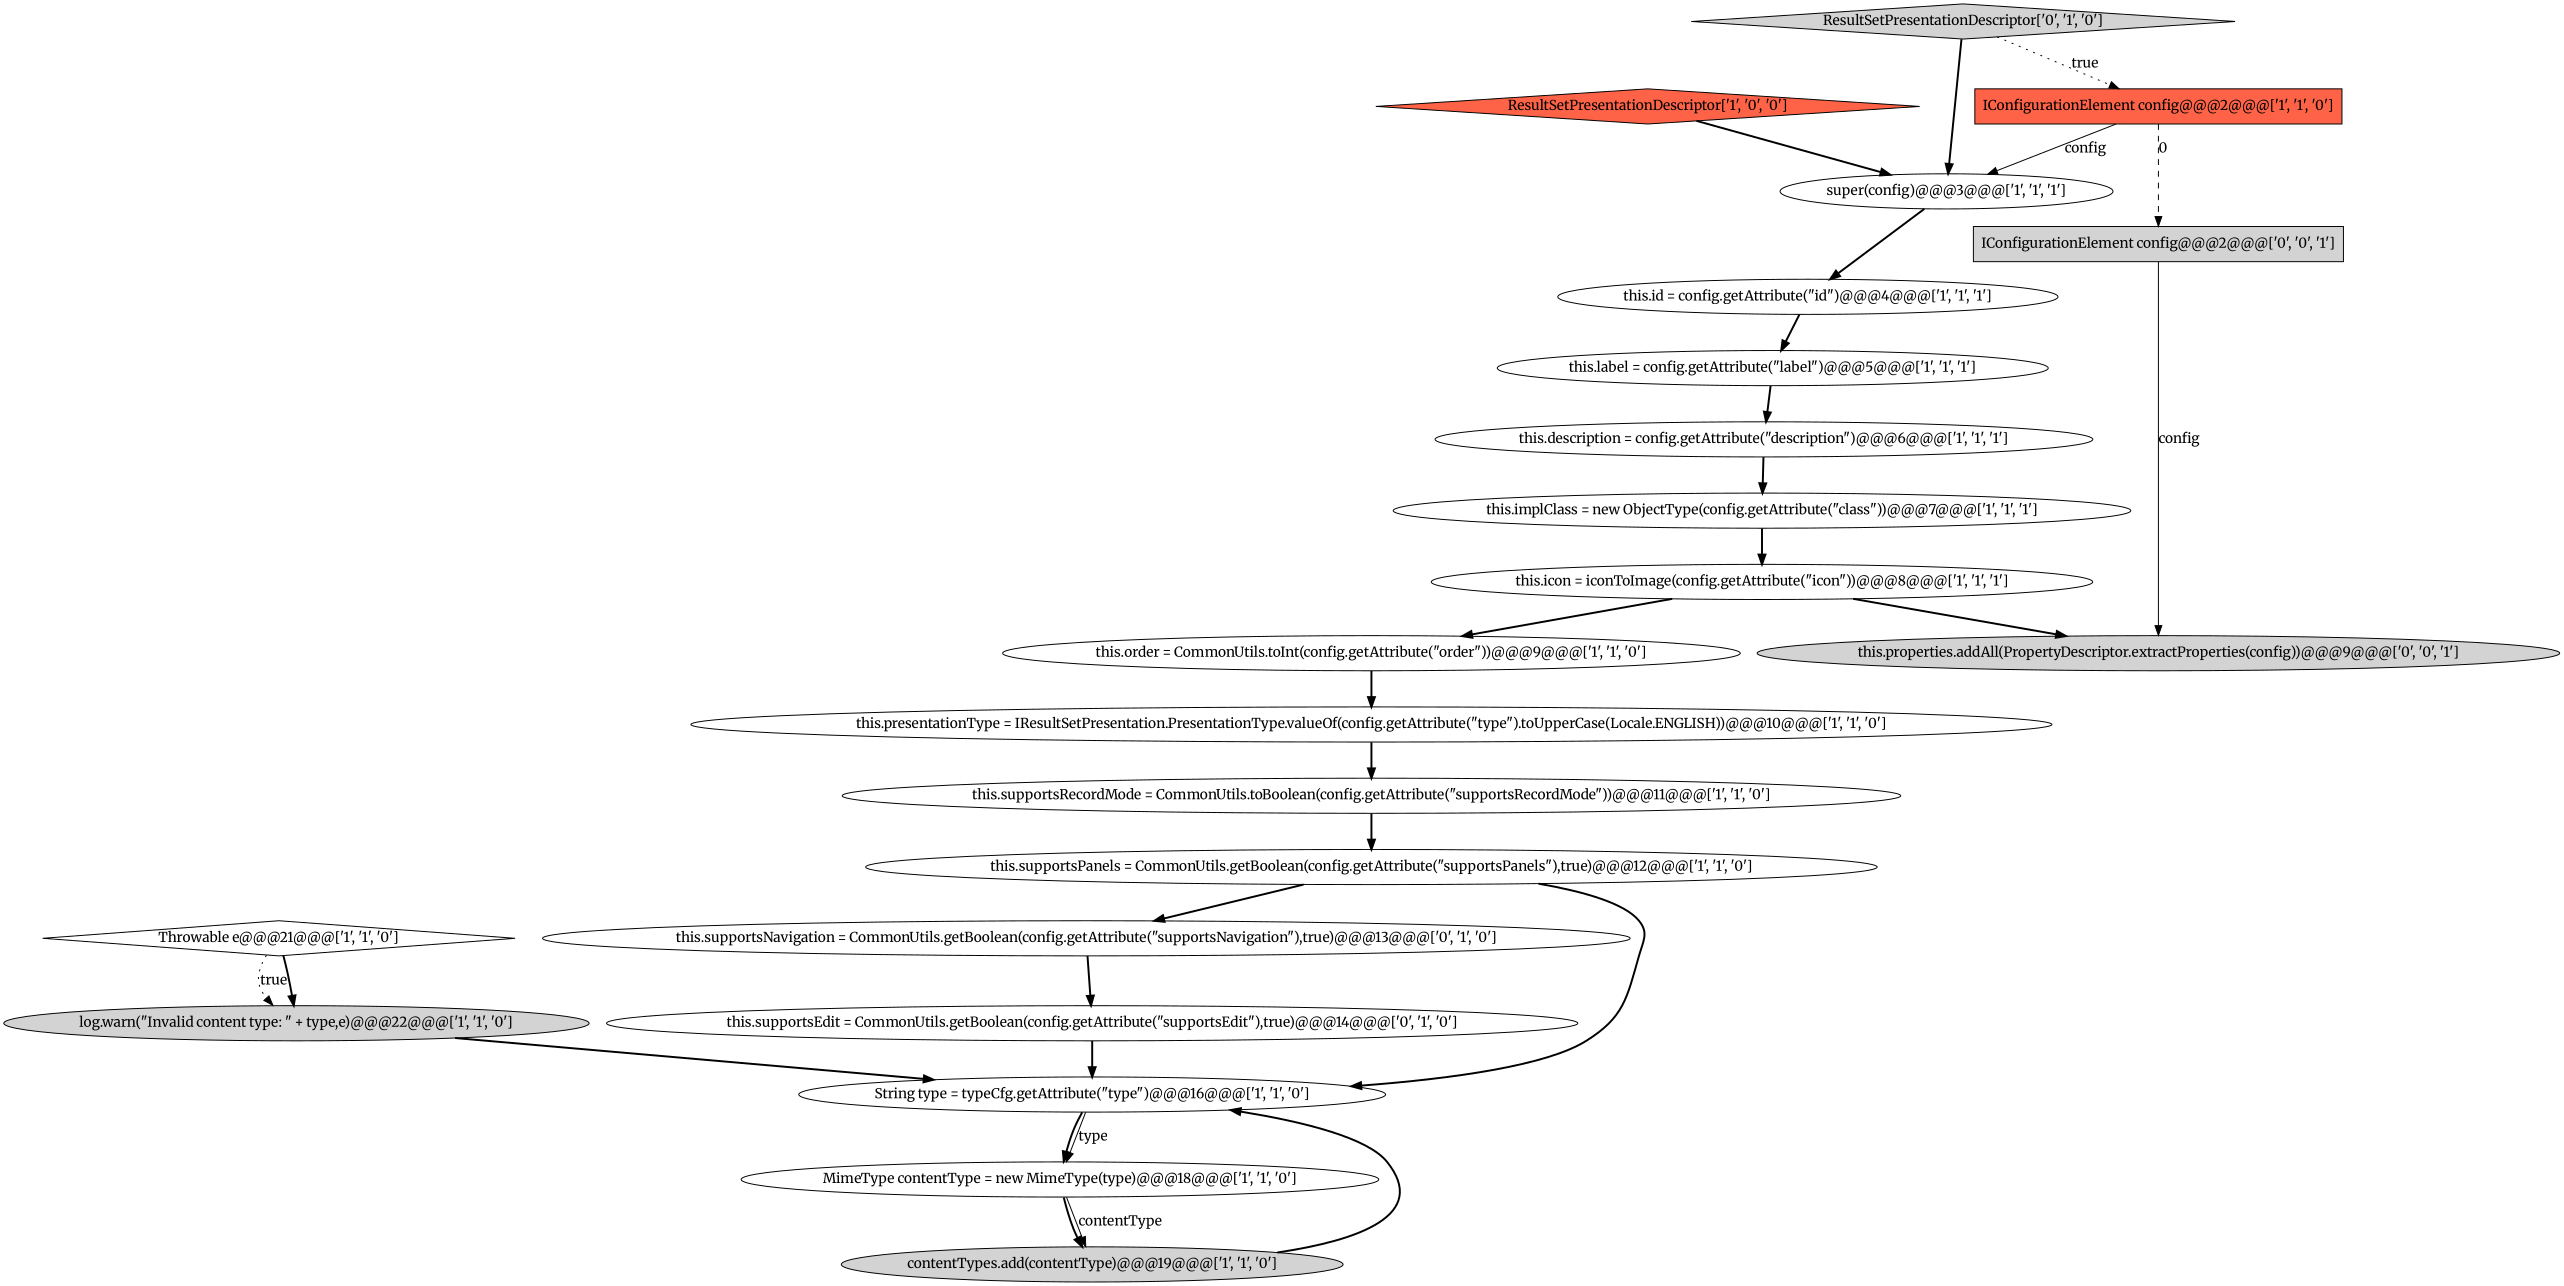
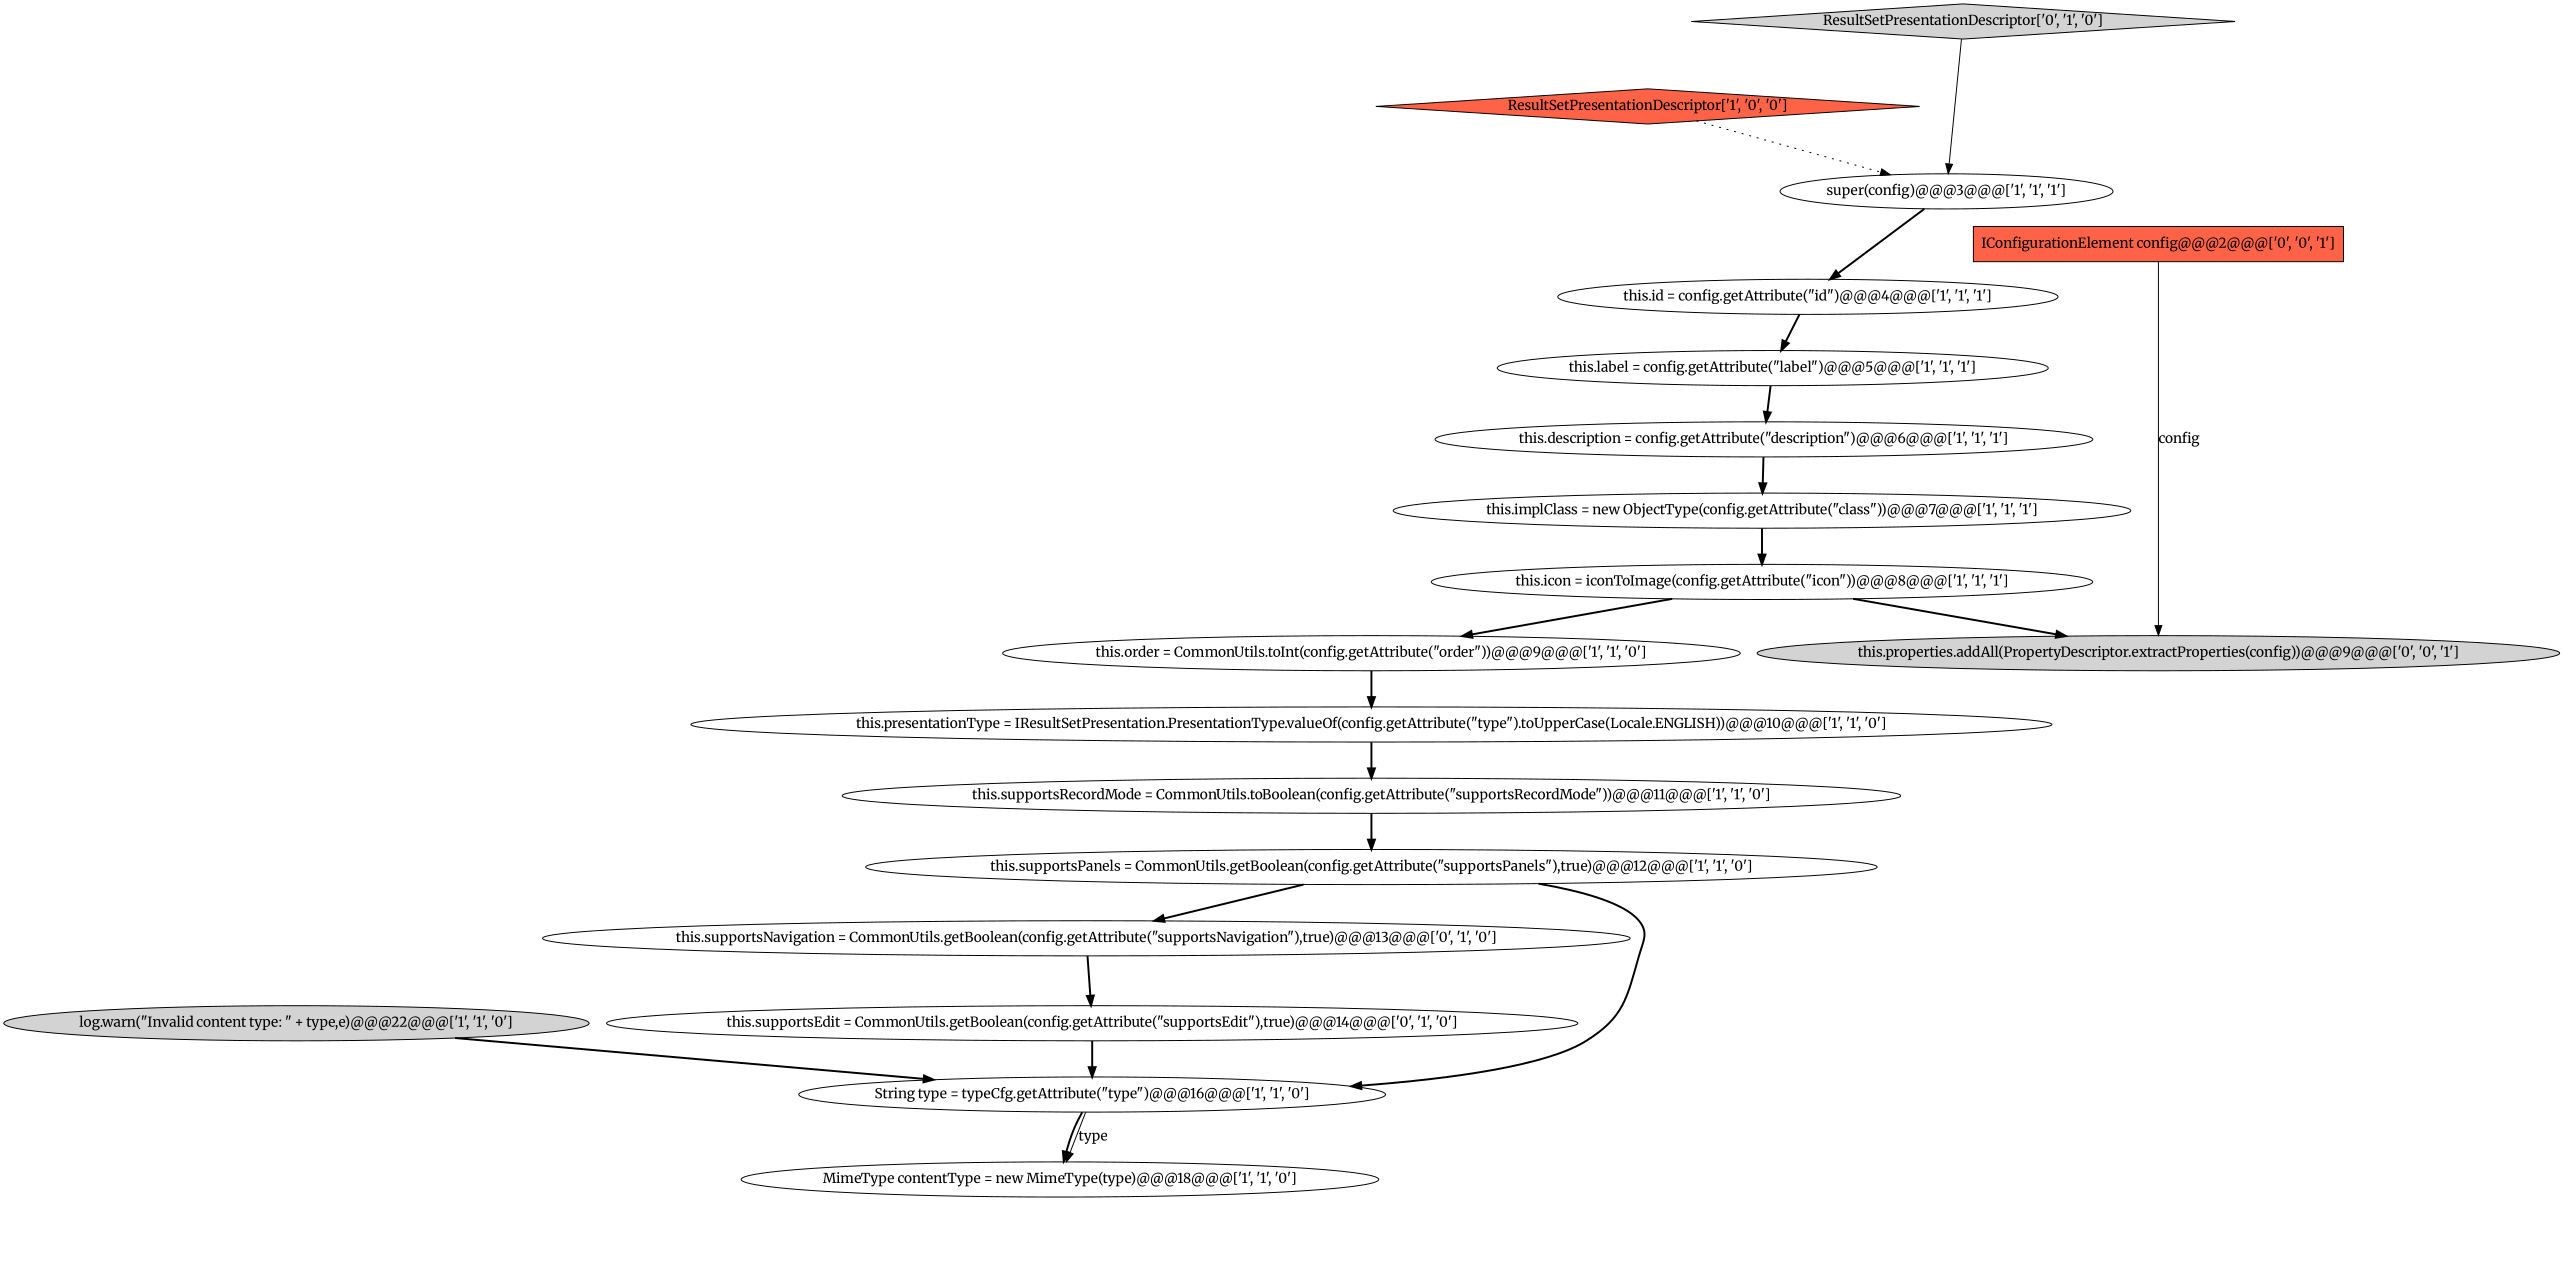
edge "ResultSetPresentationDescriptor['0', '1', '0']" -> "super(config)@@@3@@@['1', '1', '1']": style bold -> solid
node "IConfigurationElement config@@@2@@@['1', '1', '0']": removed
edge "ResultSetPresentationDescriptor['1', '0', '0']" -> "super(config)@@@3@@@['1', '1', '1']": style bold -> dotted
node "IConfigurationElement config@@@2@@@['0', '0', '1']": fillcolor lightgray -> tomato
node "Throwable e@@@21@@@['1', '1', '0']": removed
node "contentTypes.add(contentType)@@@19@@@['1', '1', '0']": removed
